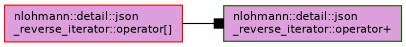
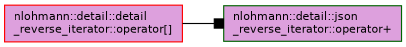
node "nlohmann::detail::json _reverse_iterator::operator[]": label "nlohmann::detail::json _reverse_iterator::operator[]" -> "nlohmann::detail::detail _reverse_iterator::operator[]"
